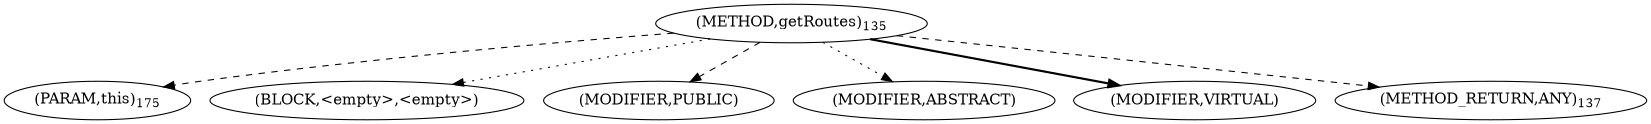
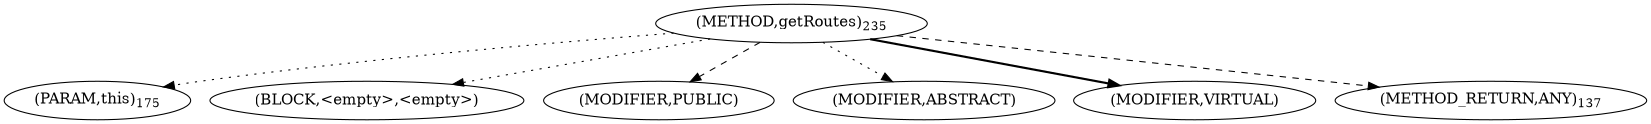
node "(METHOD,getRoutes)": text "135" -> "235"
edge "(METHOD,getRoutes)" -> "(PARAM,this)": style dashed -> dotted
